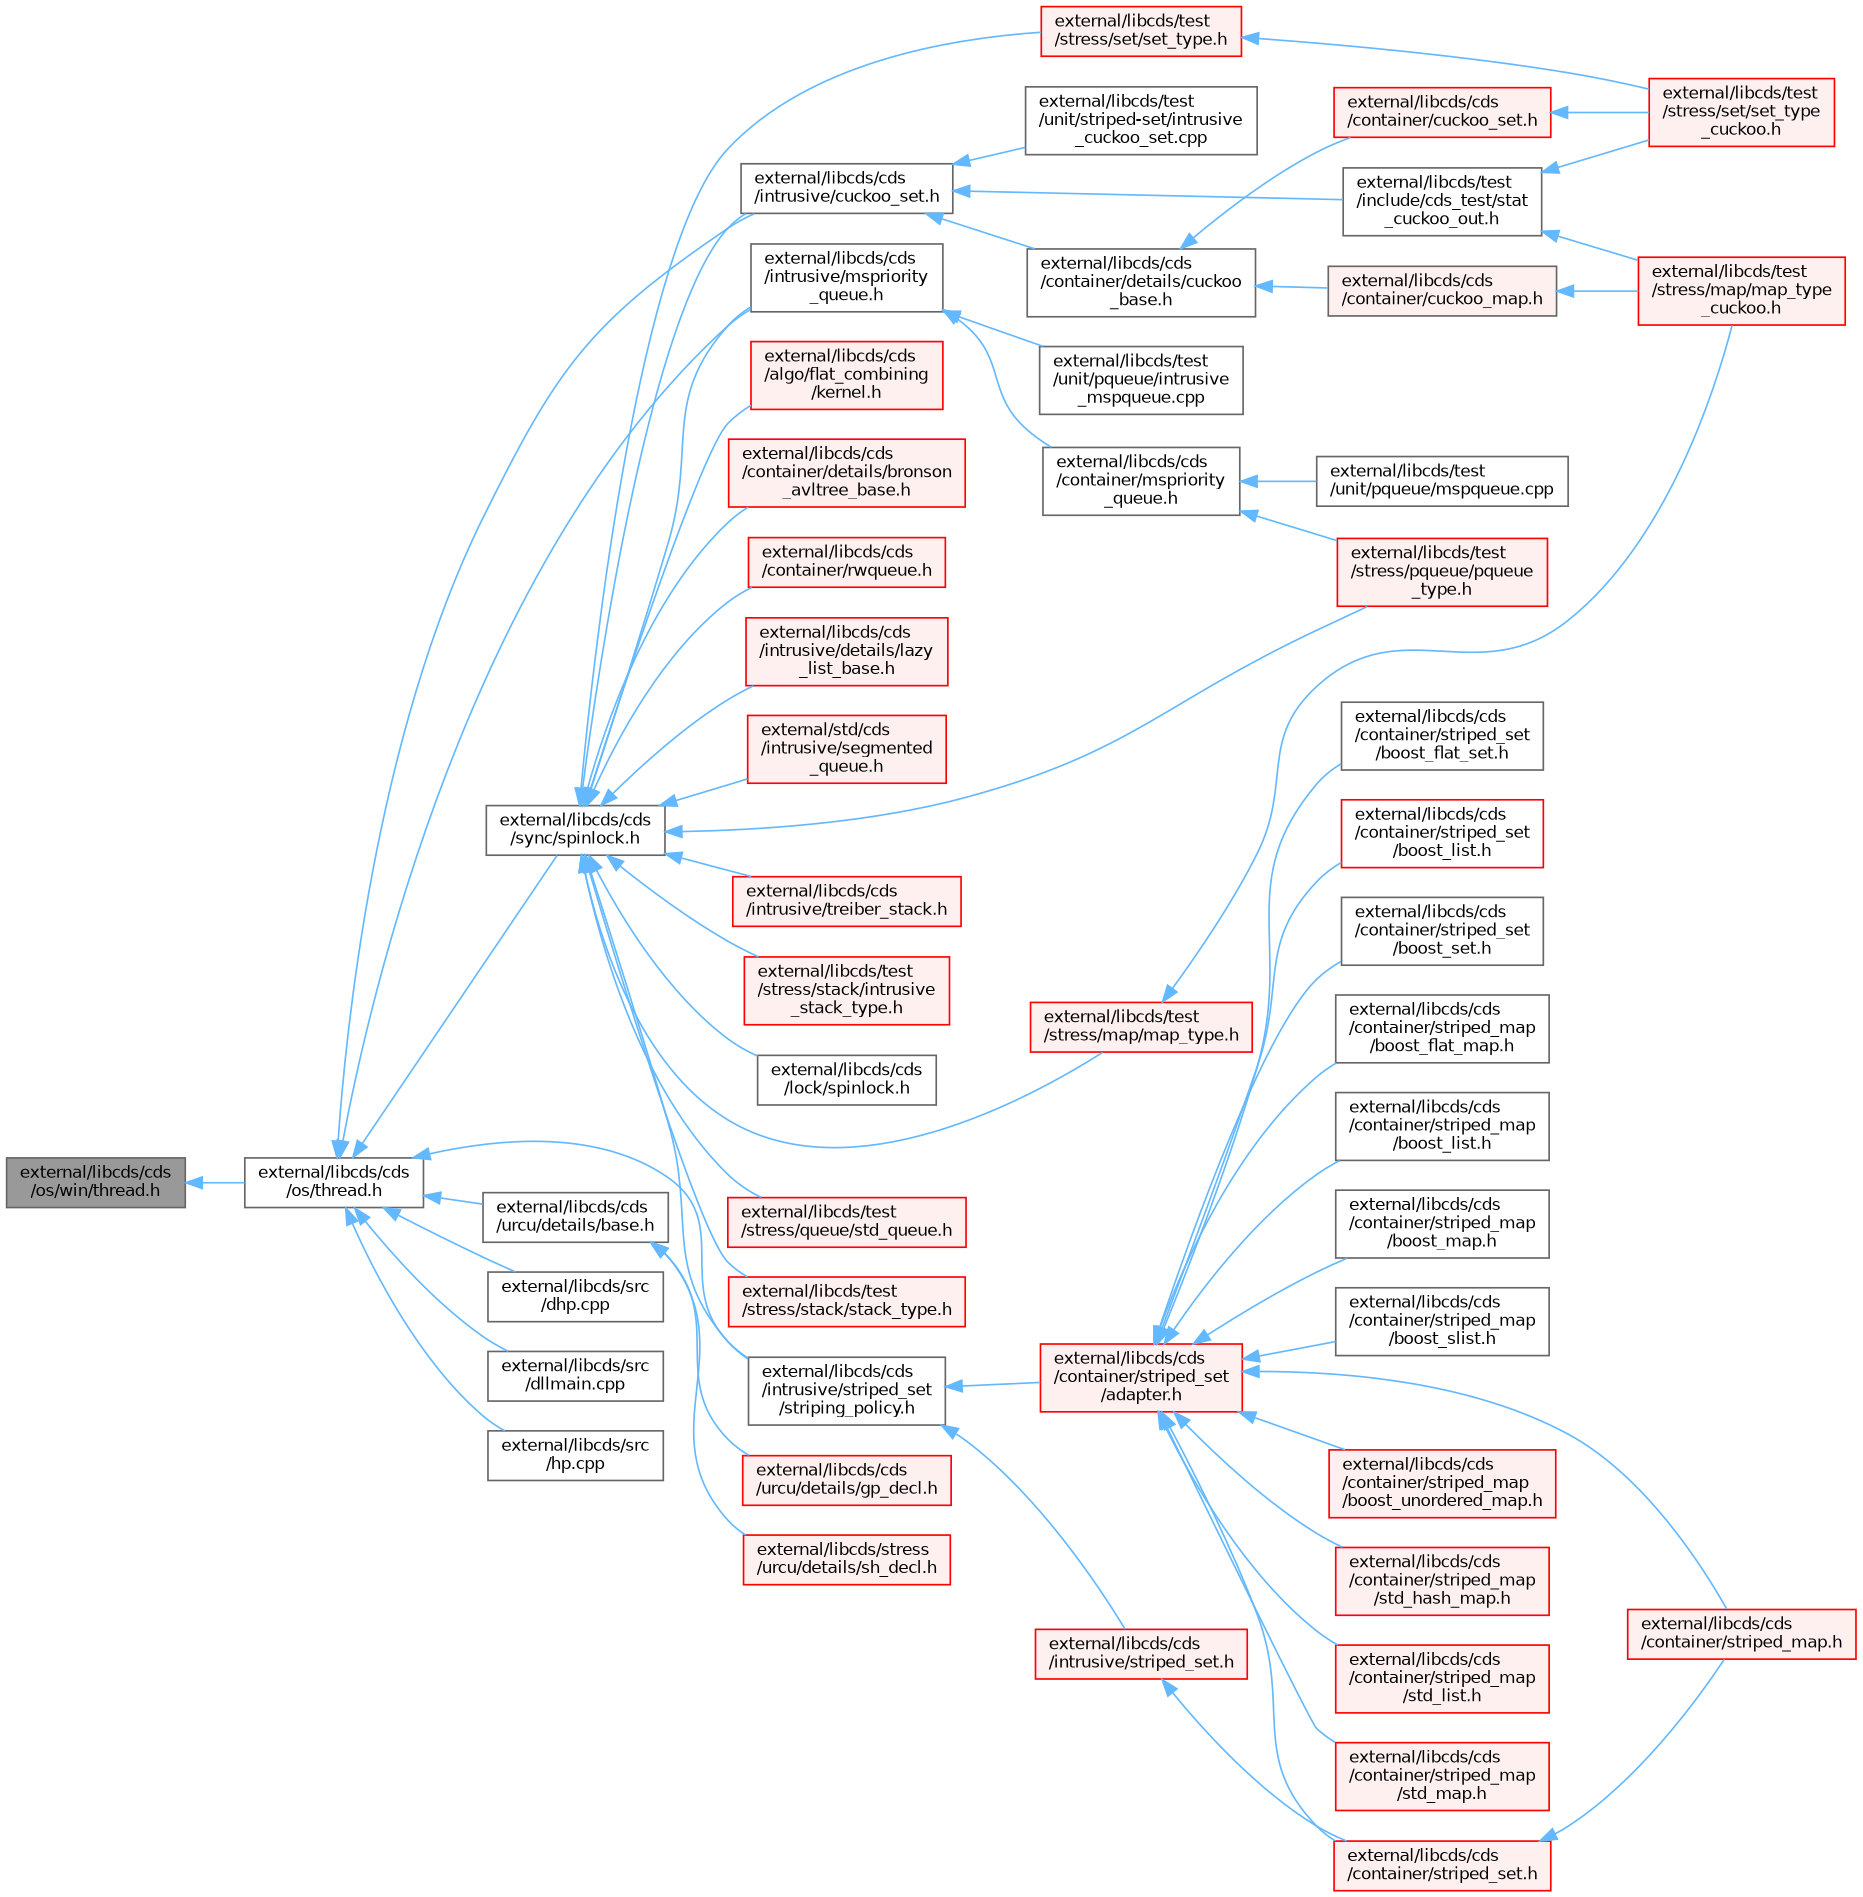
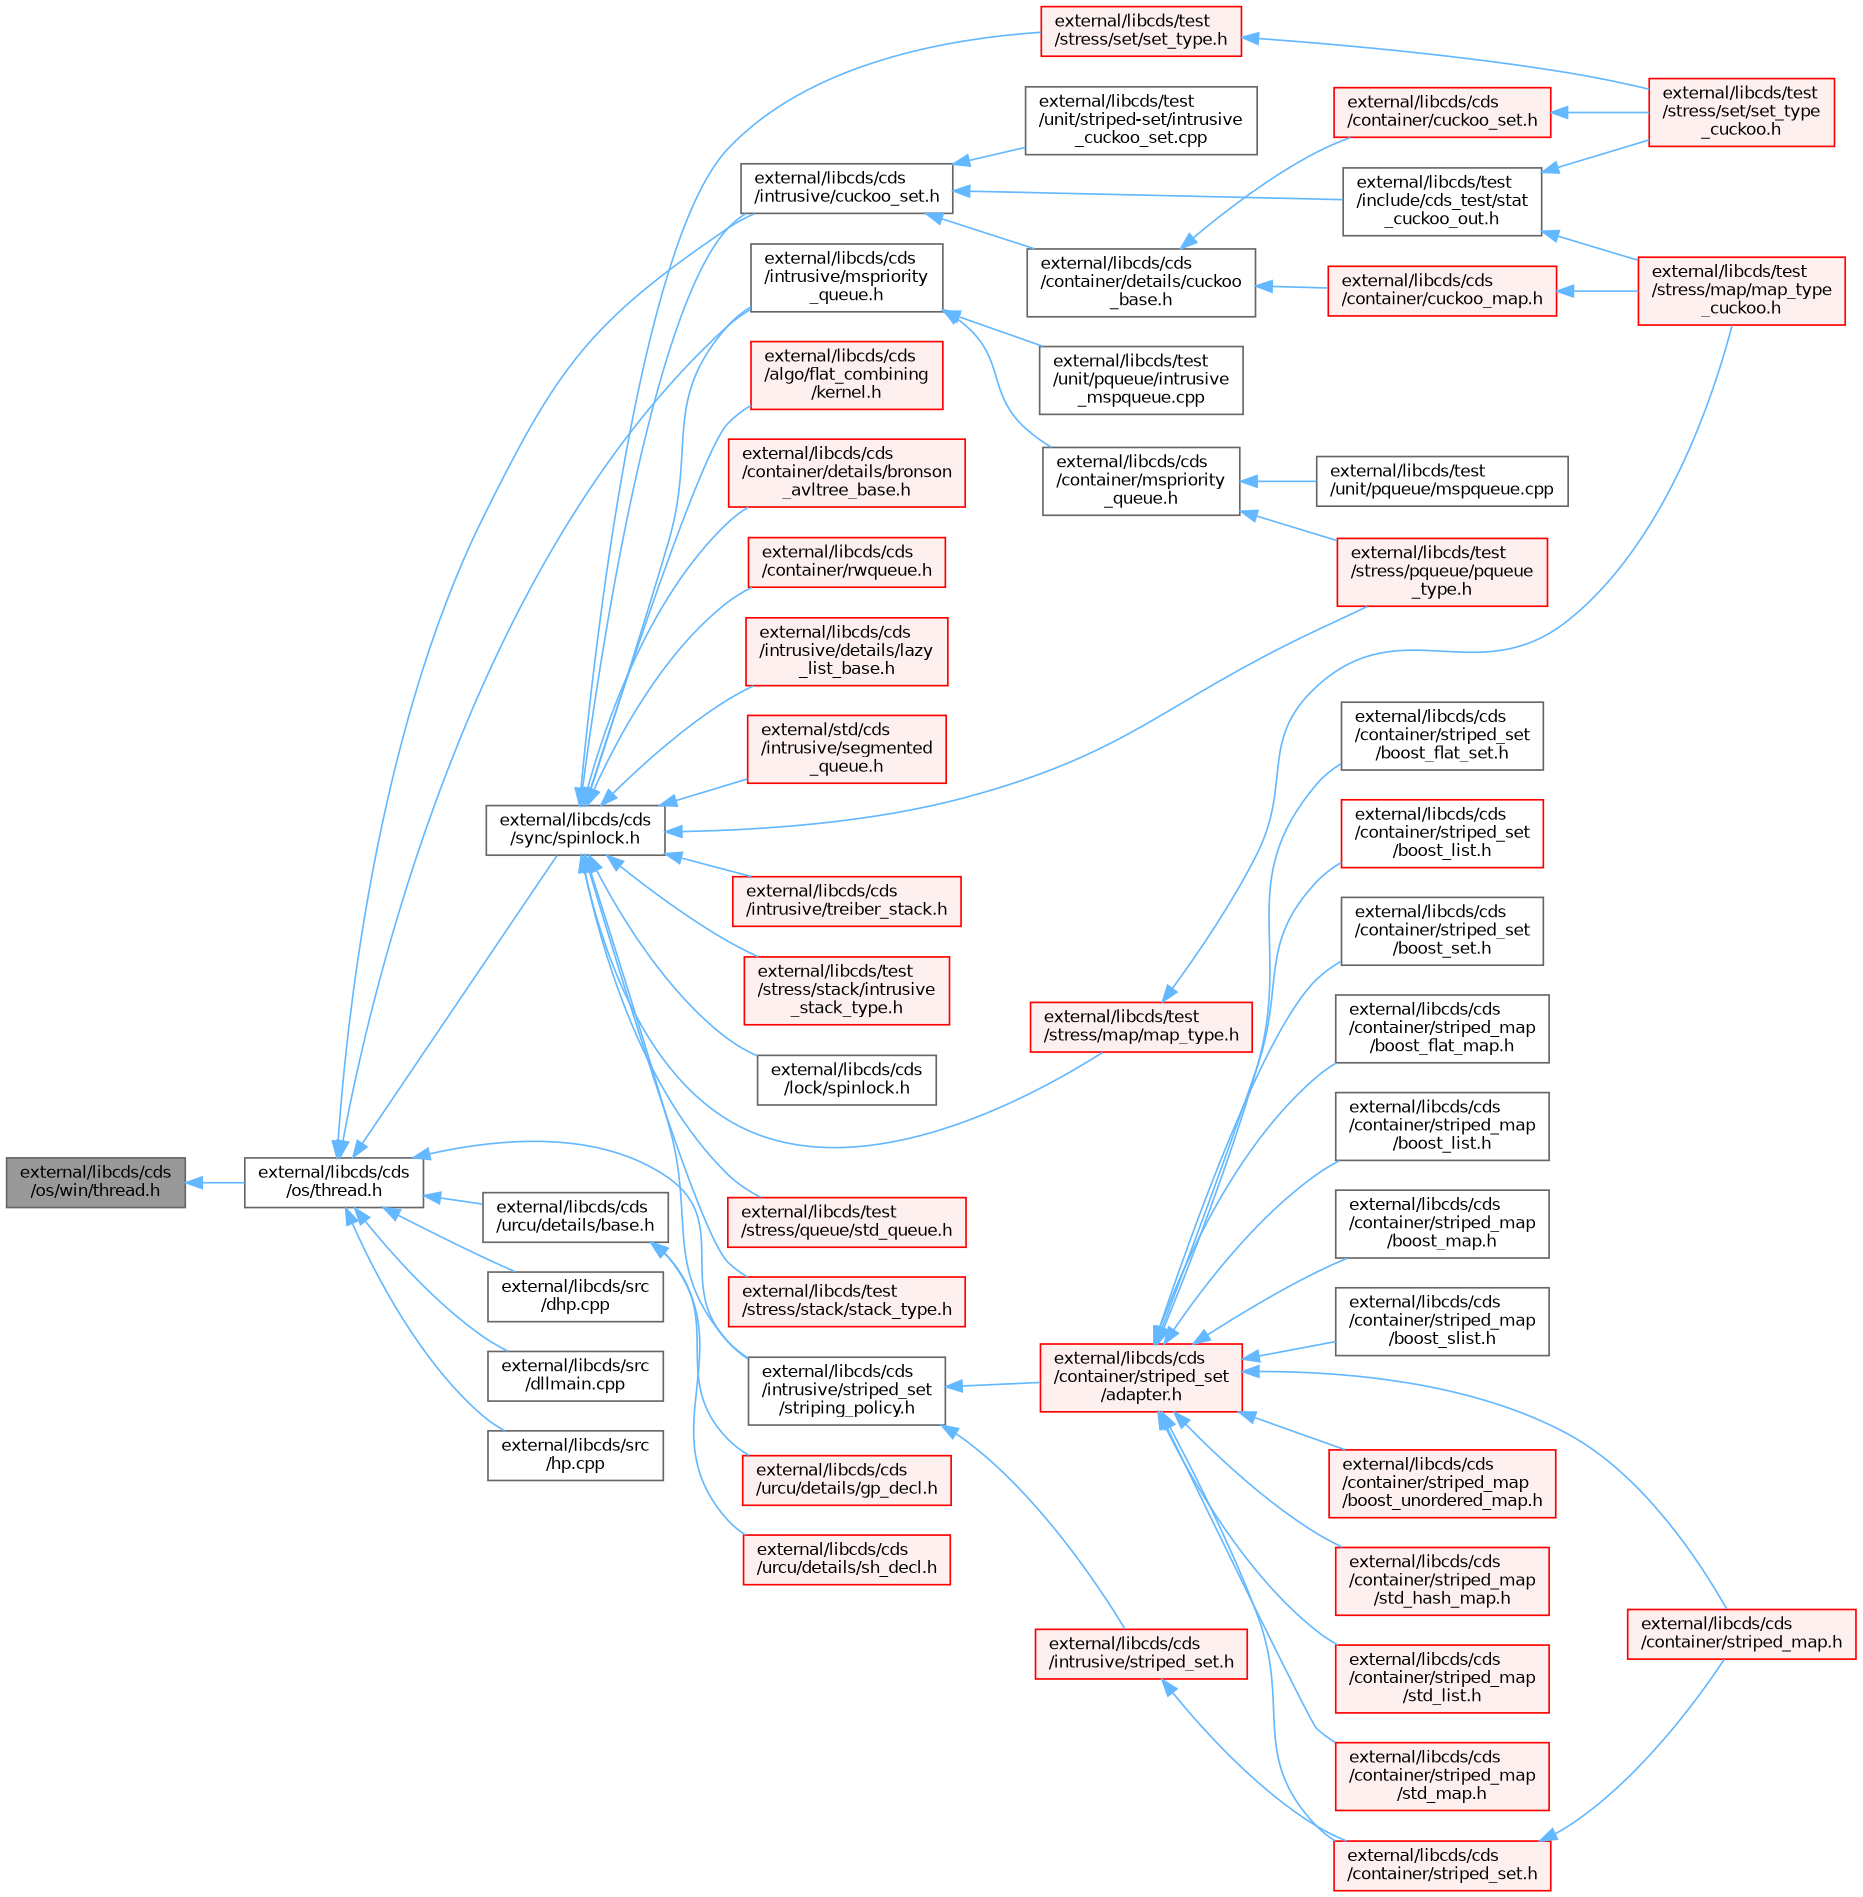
node "external/libcds/cds /container/cuckoo_map.h": color grey40 -> red
node "external/libcds/stress /urcu/details/sh_decl.h": label "external/libcds/stress /urcu/details/sh_decl.h" -> "external/libcds/cds /urcu/details/sh_decl.h"
